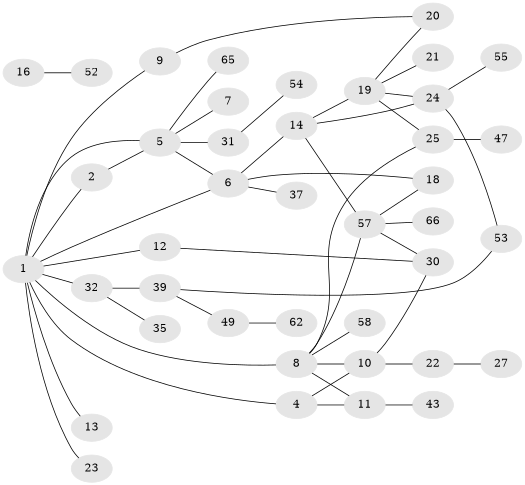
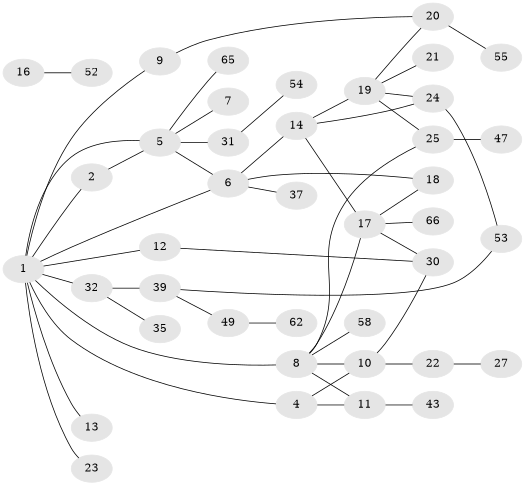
edge "55" -- "24": now "55" -- "20"
node "57": label "57" -> "17"
